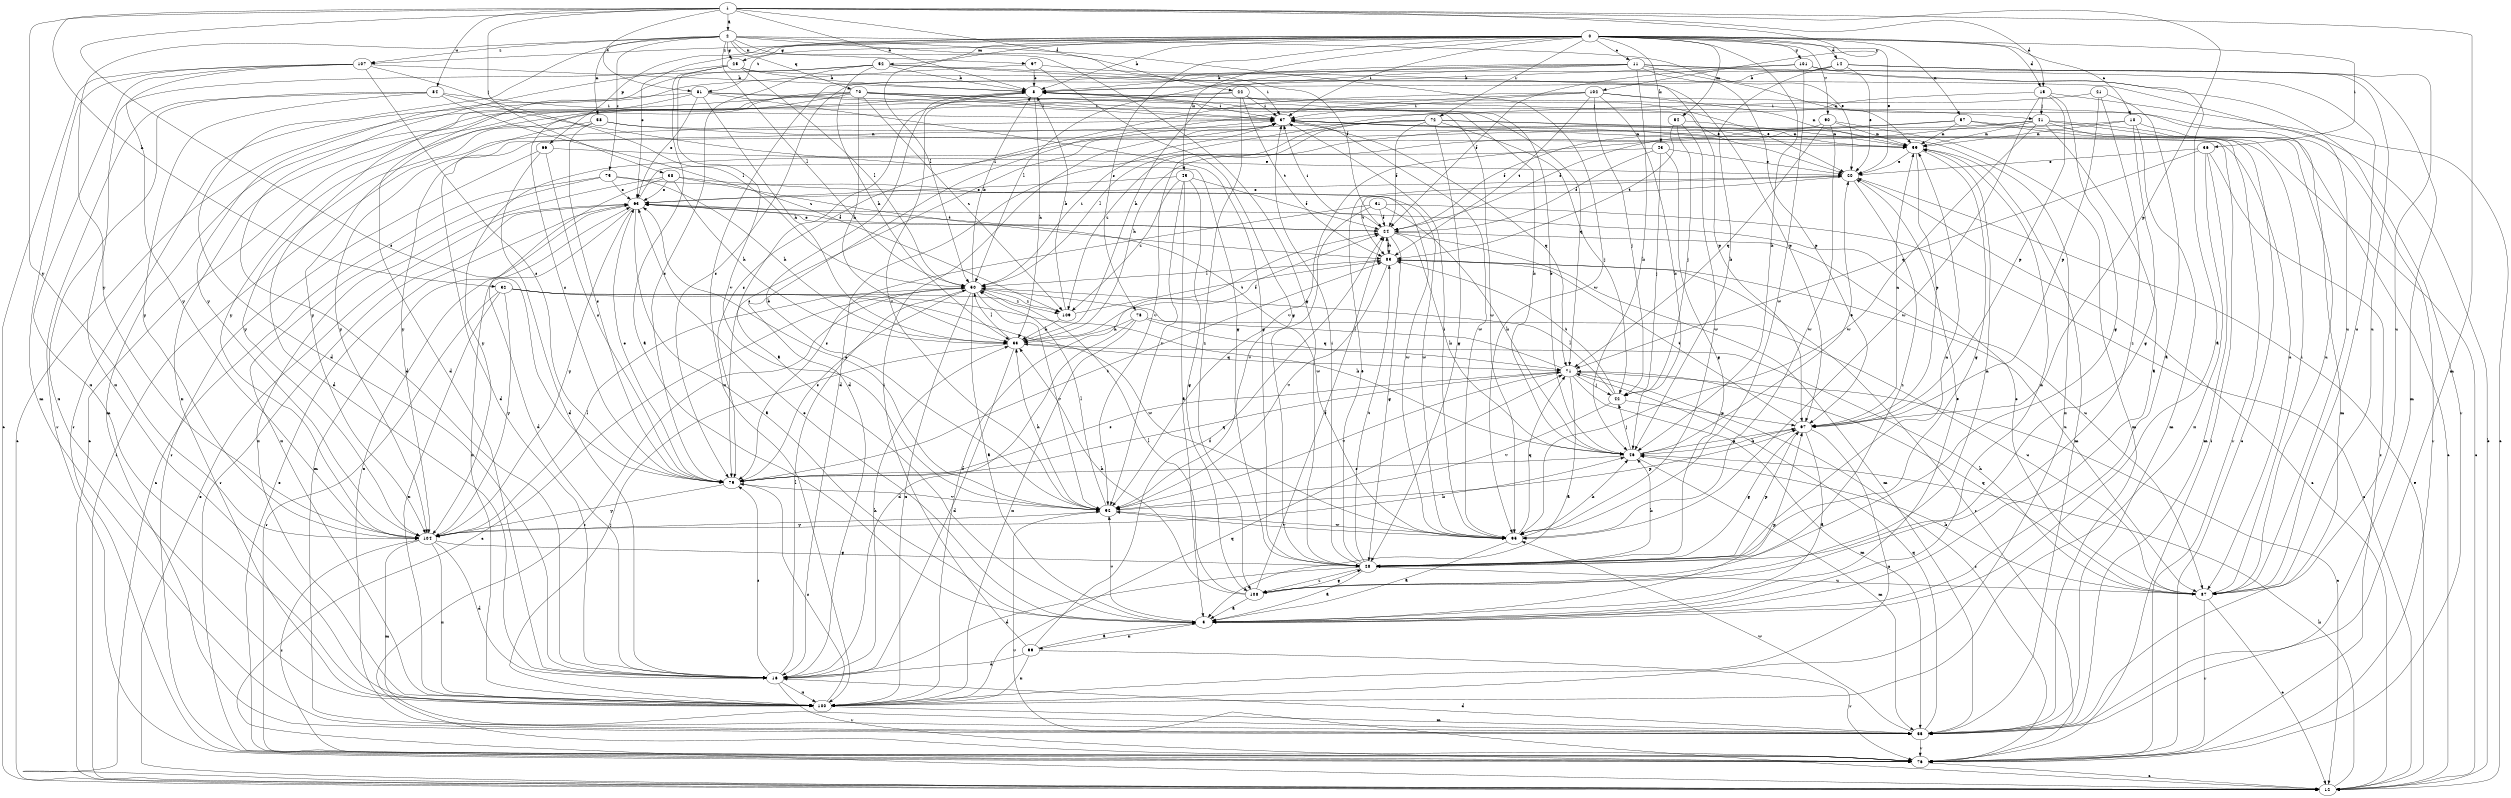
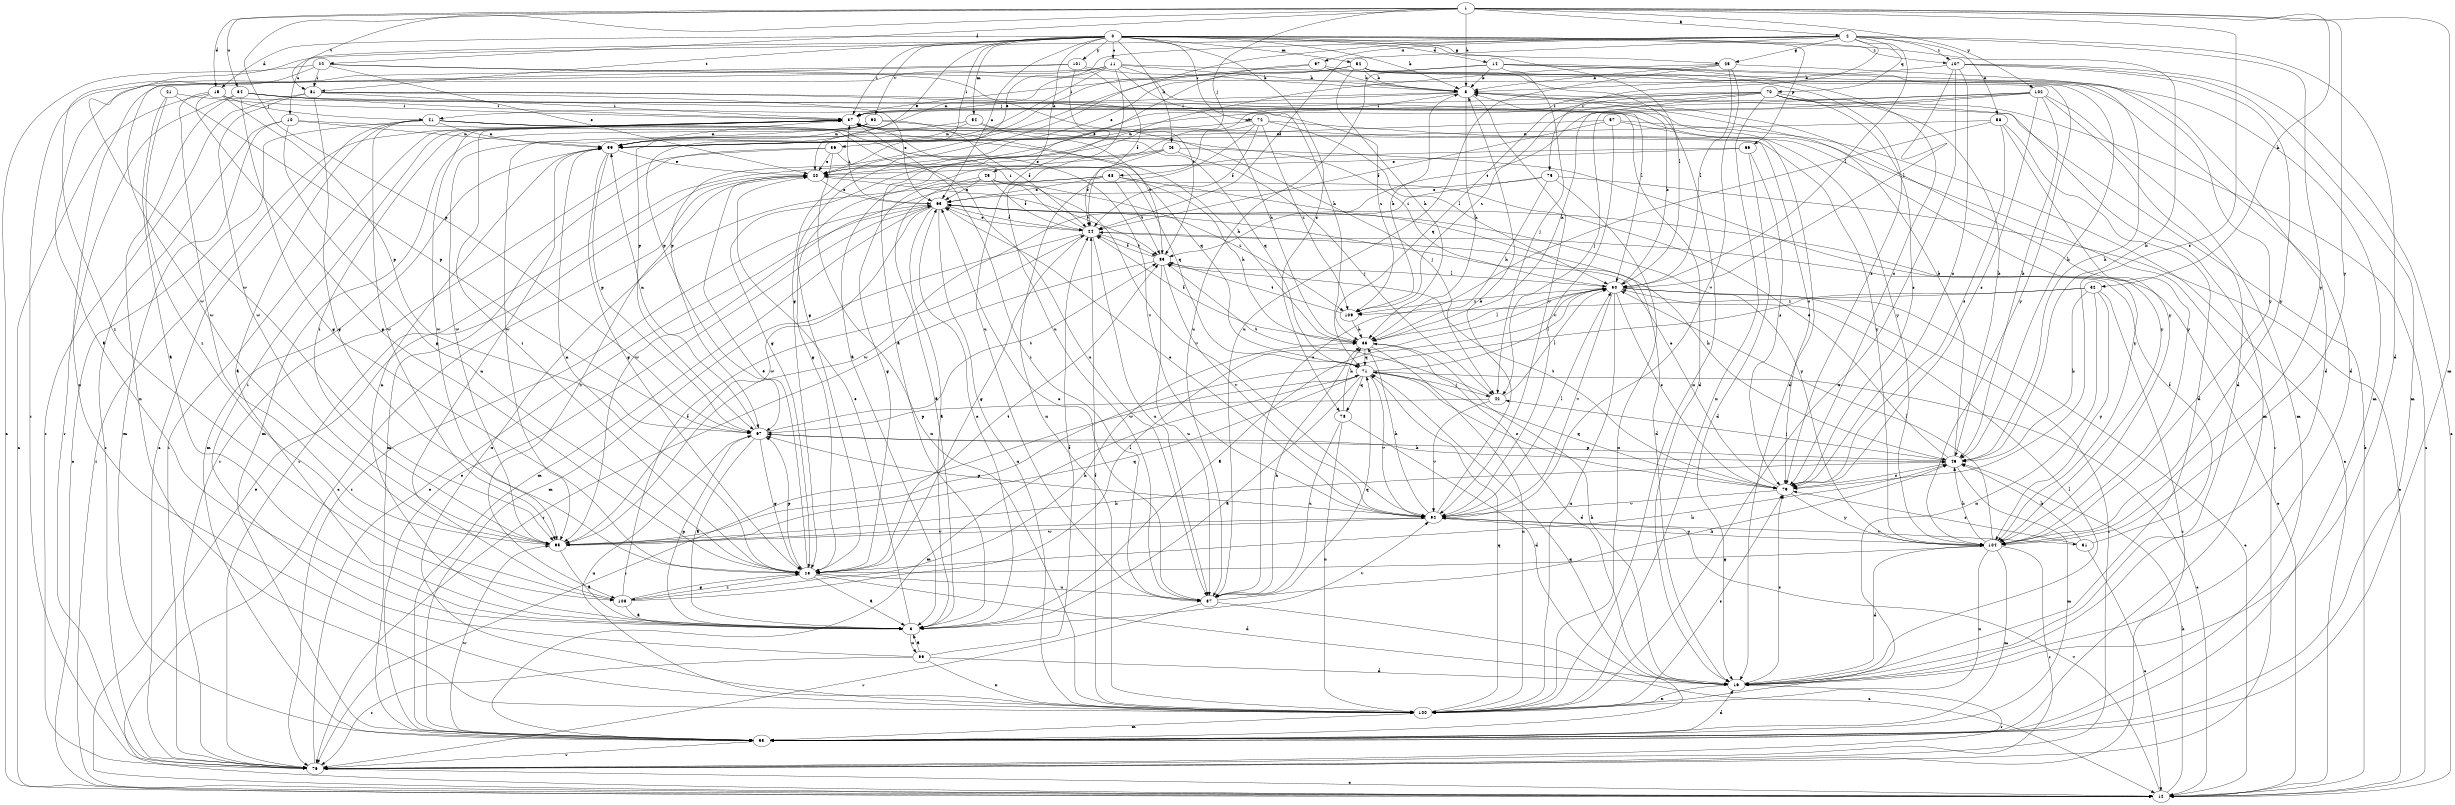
edge "0" -> "57": removed, label "n"
edge "22" -> "37": now "22" -> "81"
edge "72" -> "42": now "14" -> "42"
edge "31" -> "92": reversed
edge "78" -> "71": reversed
edge "45" -> "108": now "45" -> "28"
edge "33" -> "100": label "j" -> "x"
